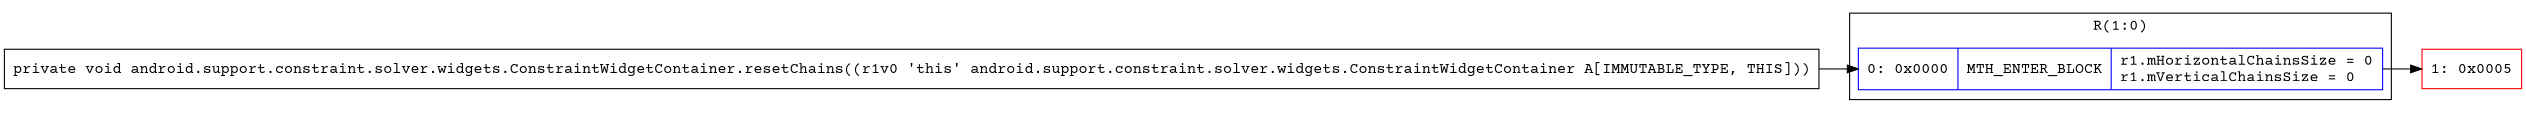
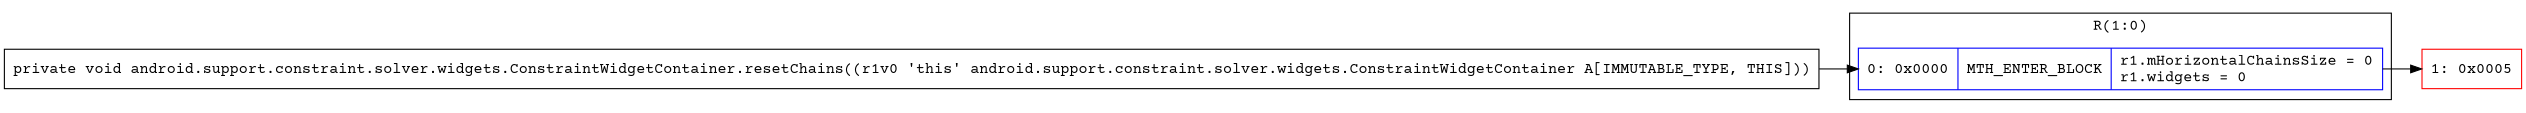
node "0: 0x0000": text "r1.mVerticalChainsSize = 0" -> "r1.widgets = 0"
